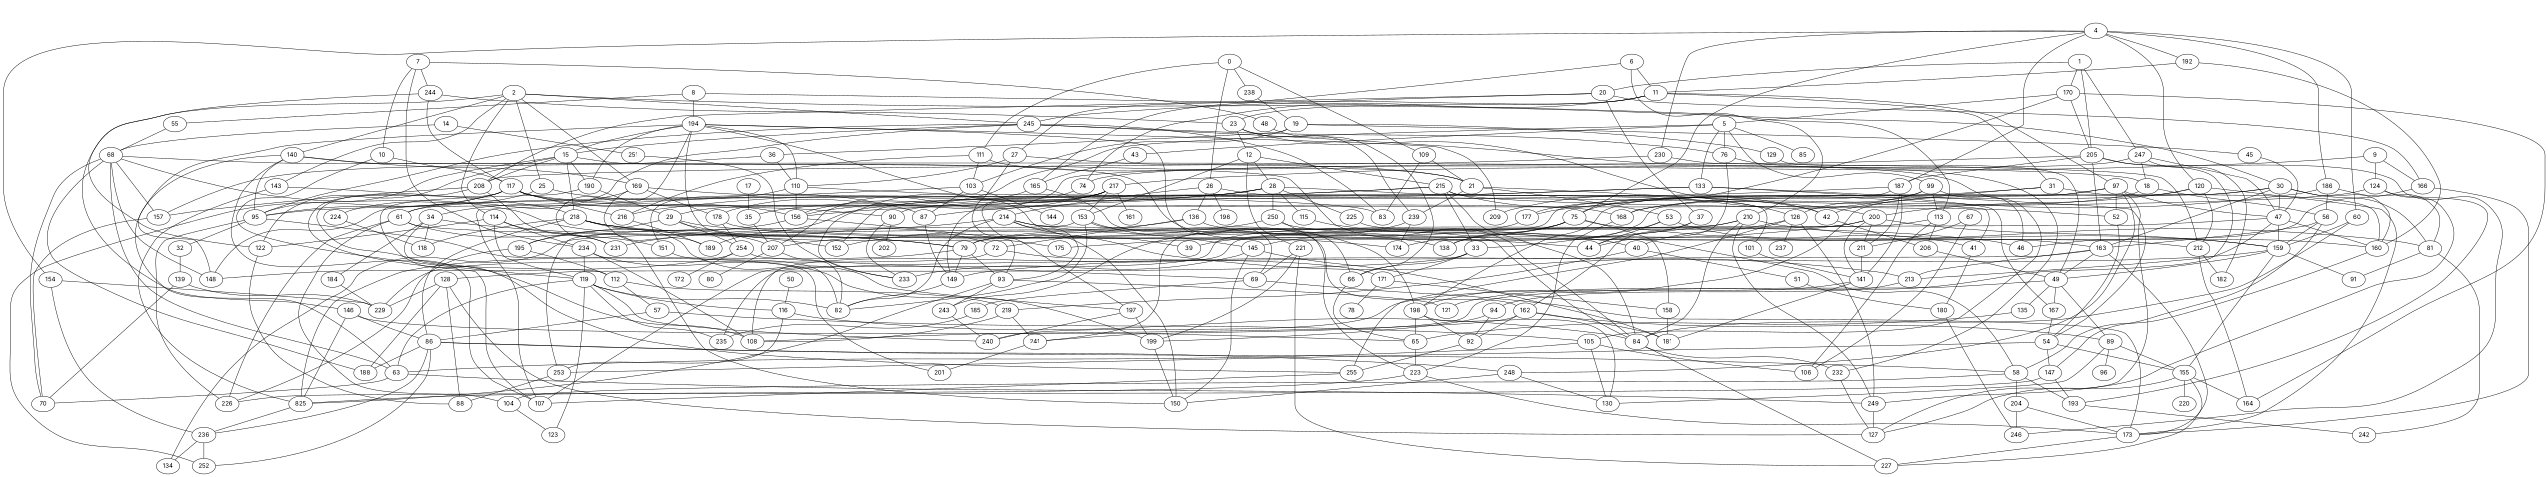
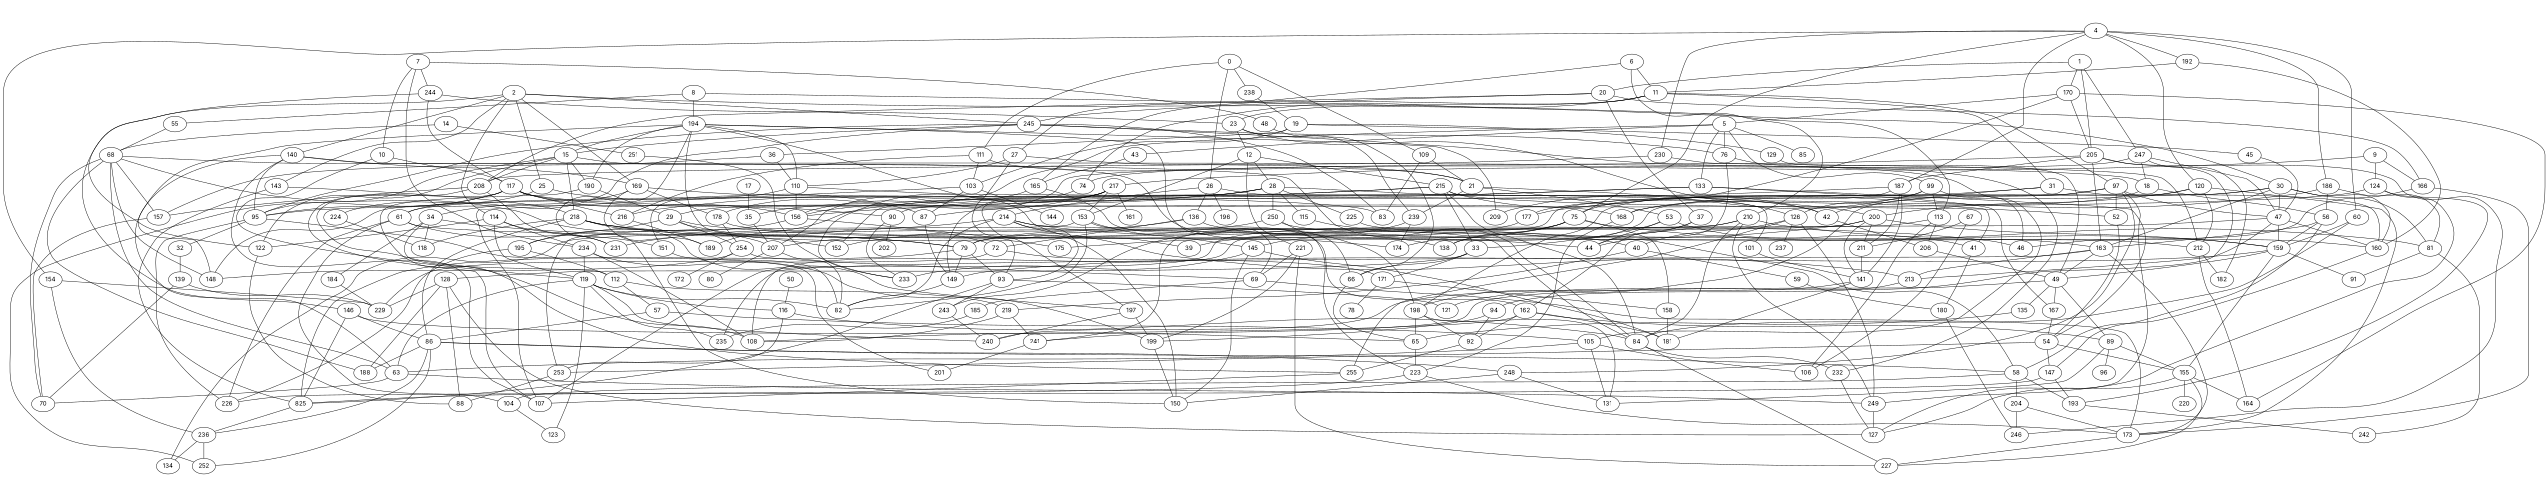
node "51": label "51" -> "59"
node "130": label "130" -> "131"
